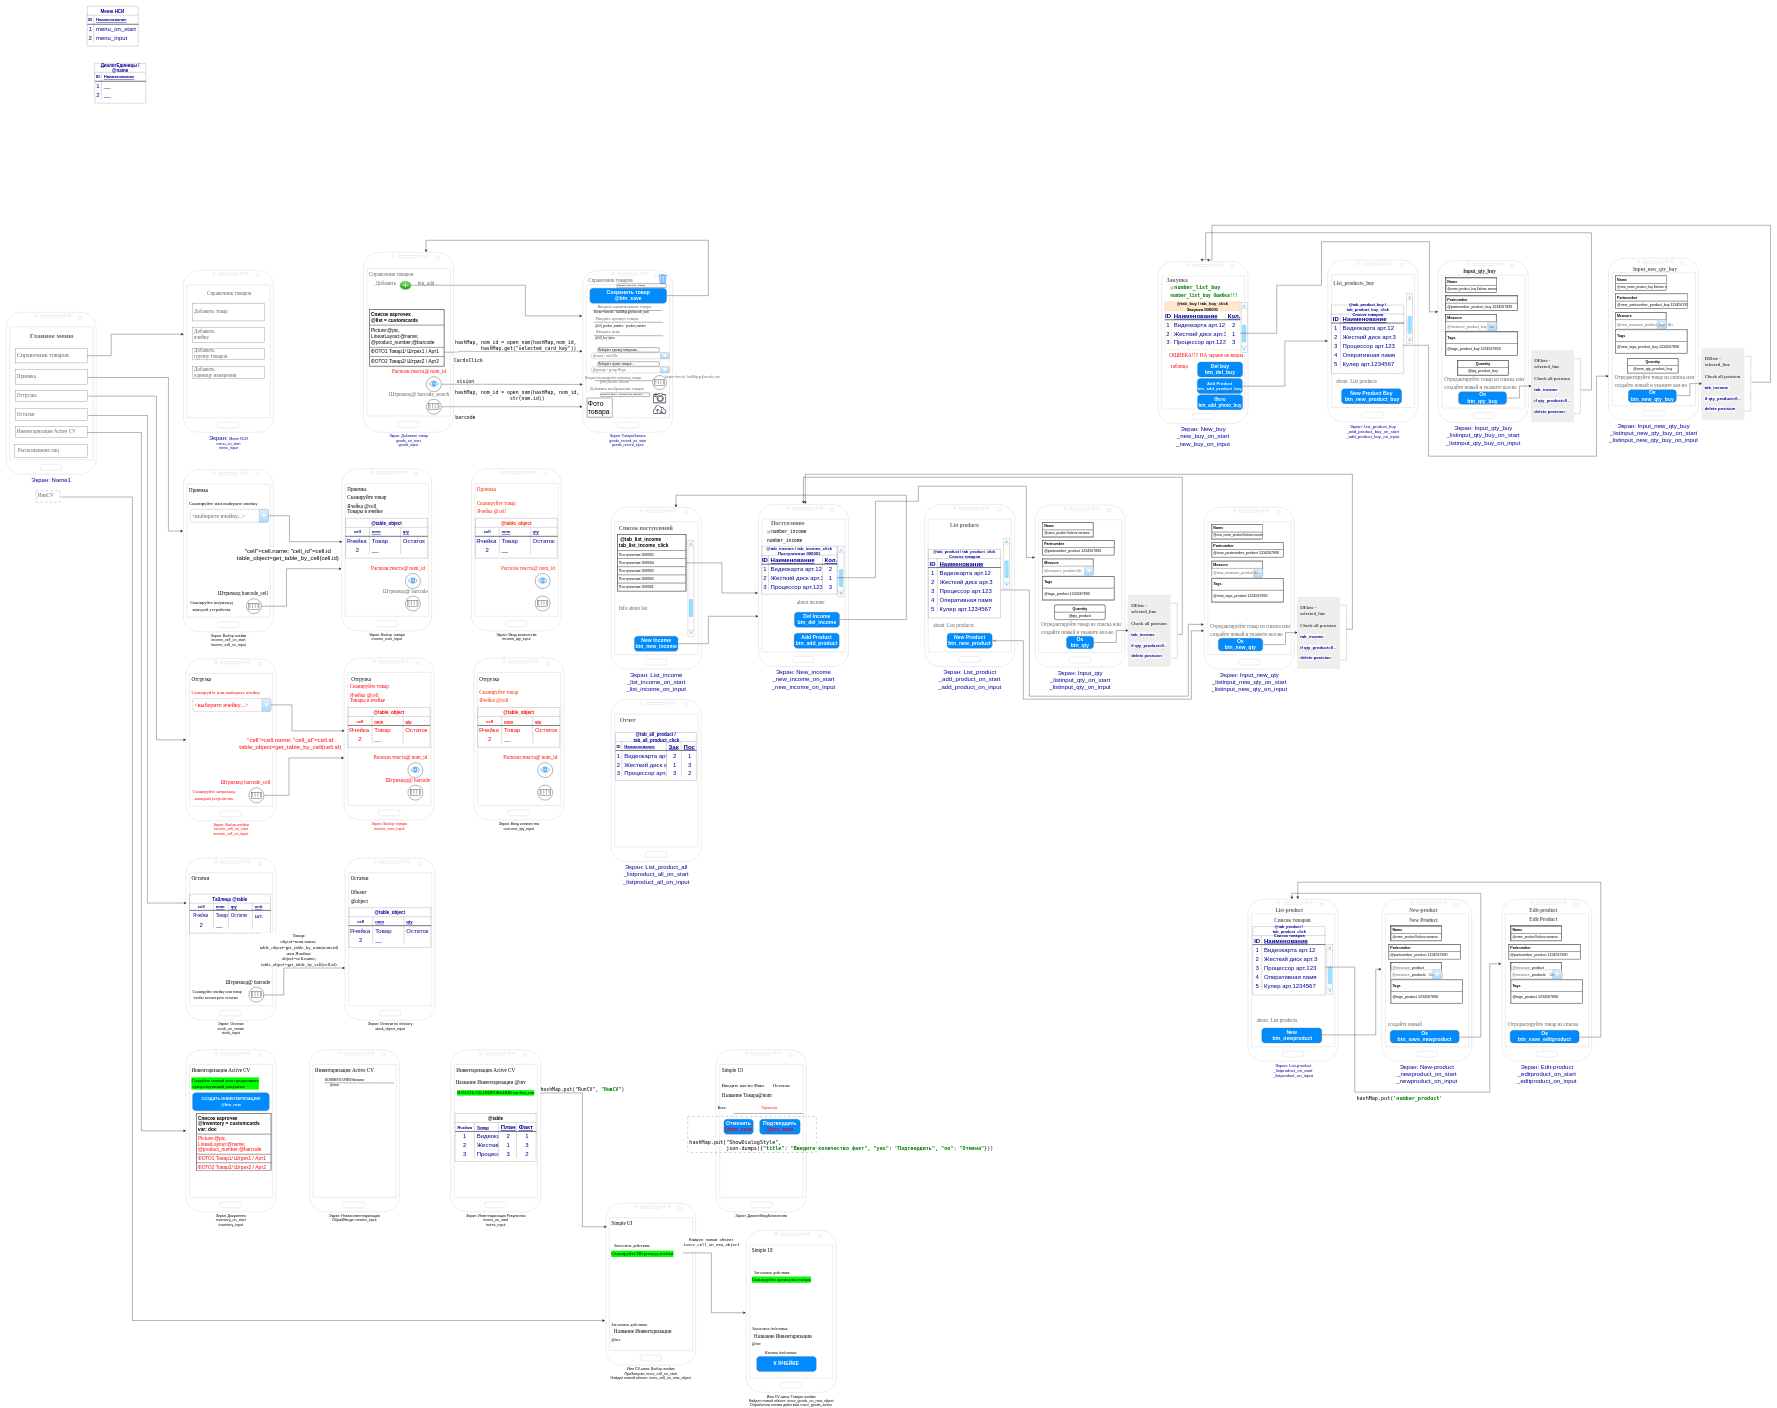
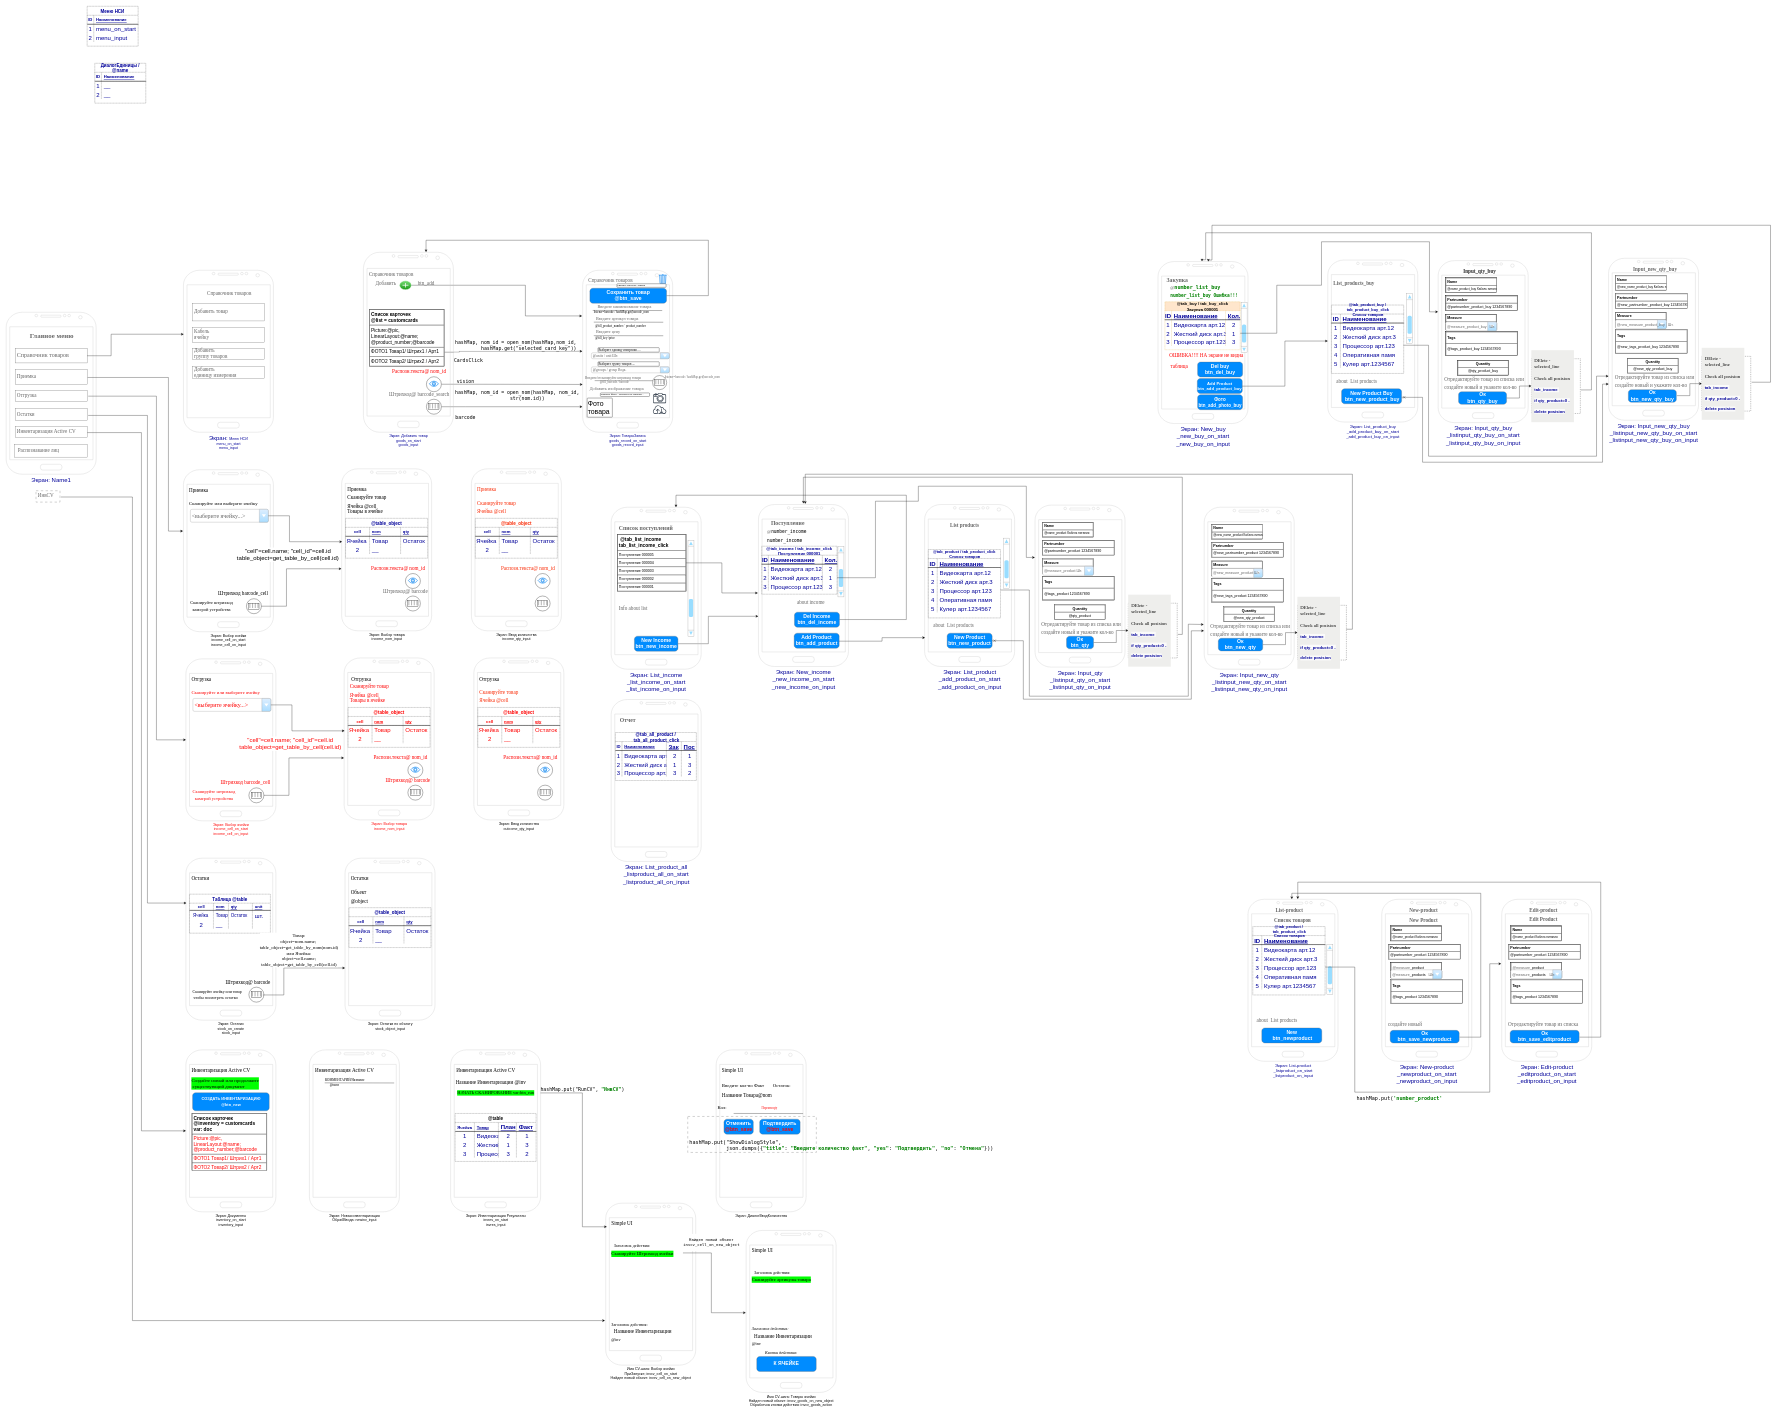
node "Добавить ячейку": label "Добавить ячейку" -> "Кабель ячейку"
edge "Экран: Input_new_qty_buy _listinput_new_qty_buy_on_start _listinput_new_qty_buy_on_input" -- "New Product Buy btn_new_product_buy": added
node "Quantity @qty_product": shape rounded rectangle -> rectangle
node "Quantity @new_qty_product": added
edge "Add Product btn_add_product" -> "Экран: List_product _add_product_on_start _add_product_on_input": added
edge "New btn_newproduct" -> "Экран: New-product _newproduct_on_start _newproduct_on_input": removed
node "Список карточек @inventory = customcards var: doc Picture:@pic, LinearLayout:@name; @product_number;@barcode ФОТО1 Товар1/ Штрих1 / Арт1 ФОТО2 Товар2/ Штрих2 / Арт2": moved (234, 1142) -> (229, 1142)
